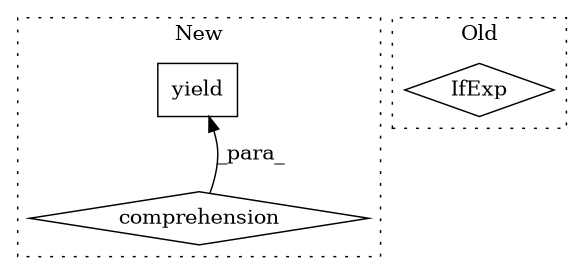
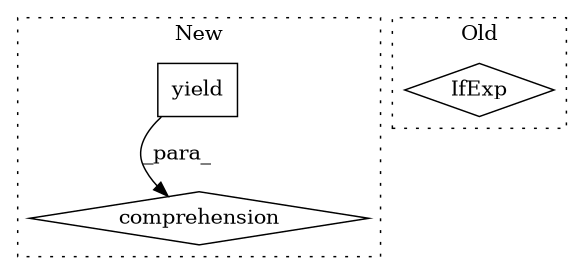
edge "comprehension" -> "yield": reversed
